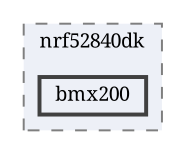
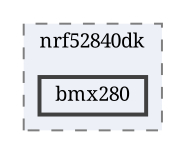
node "bmx200": label "bmx200" -> "bmx280"
